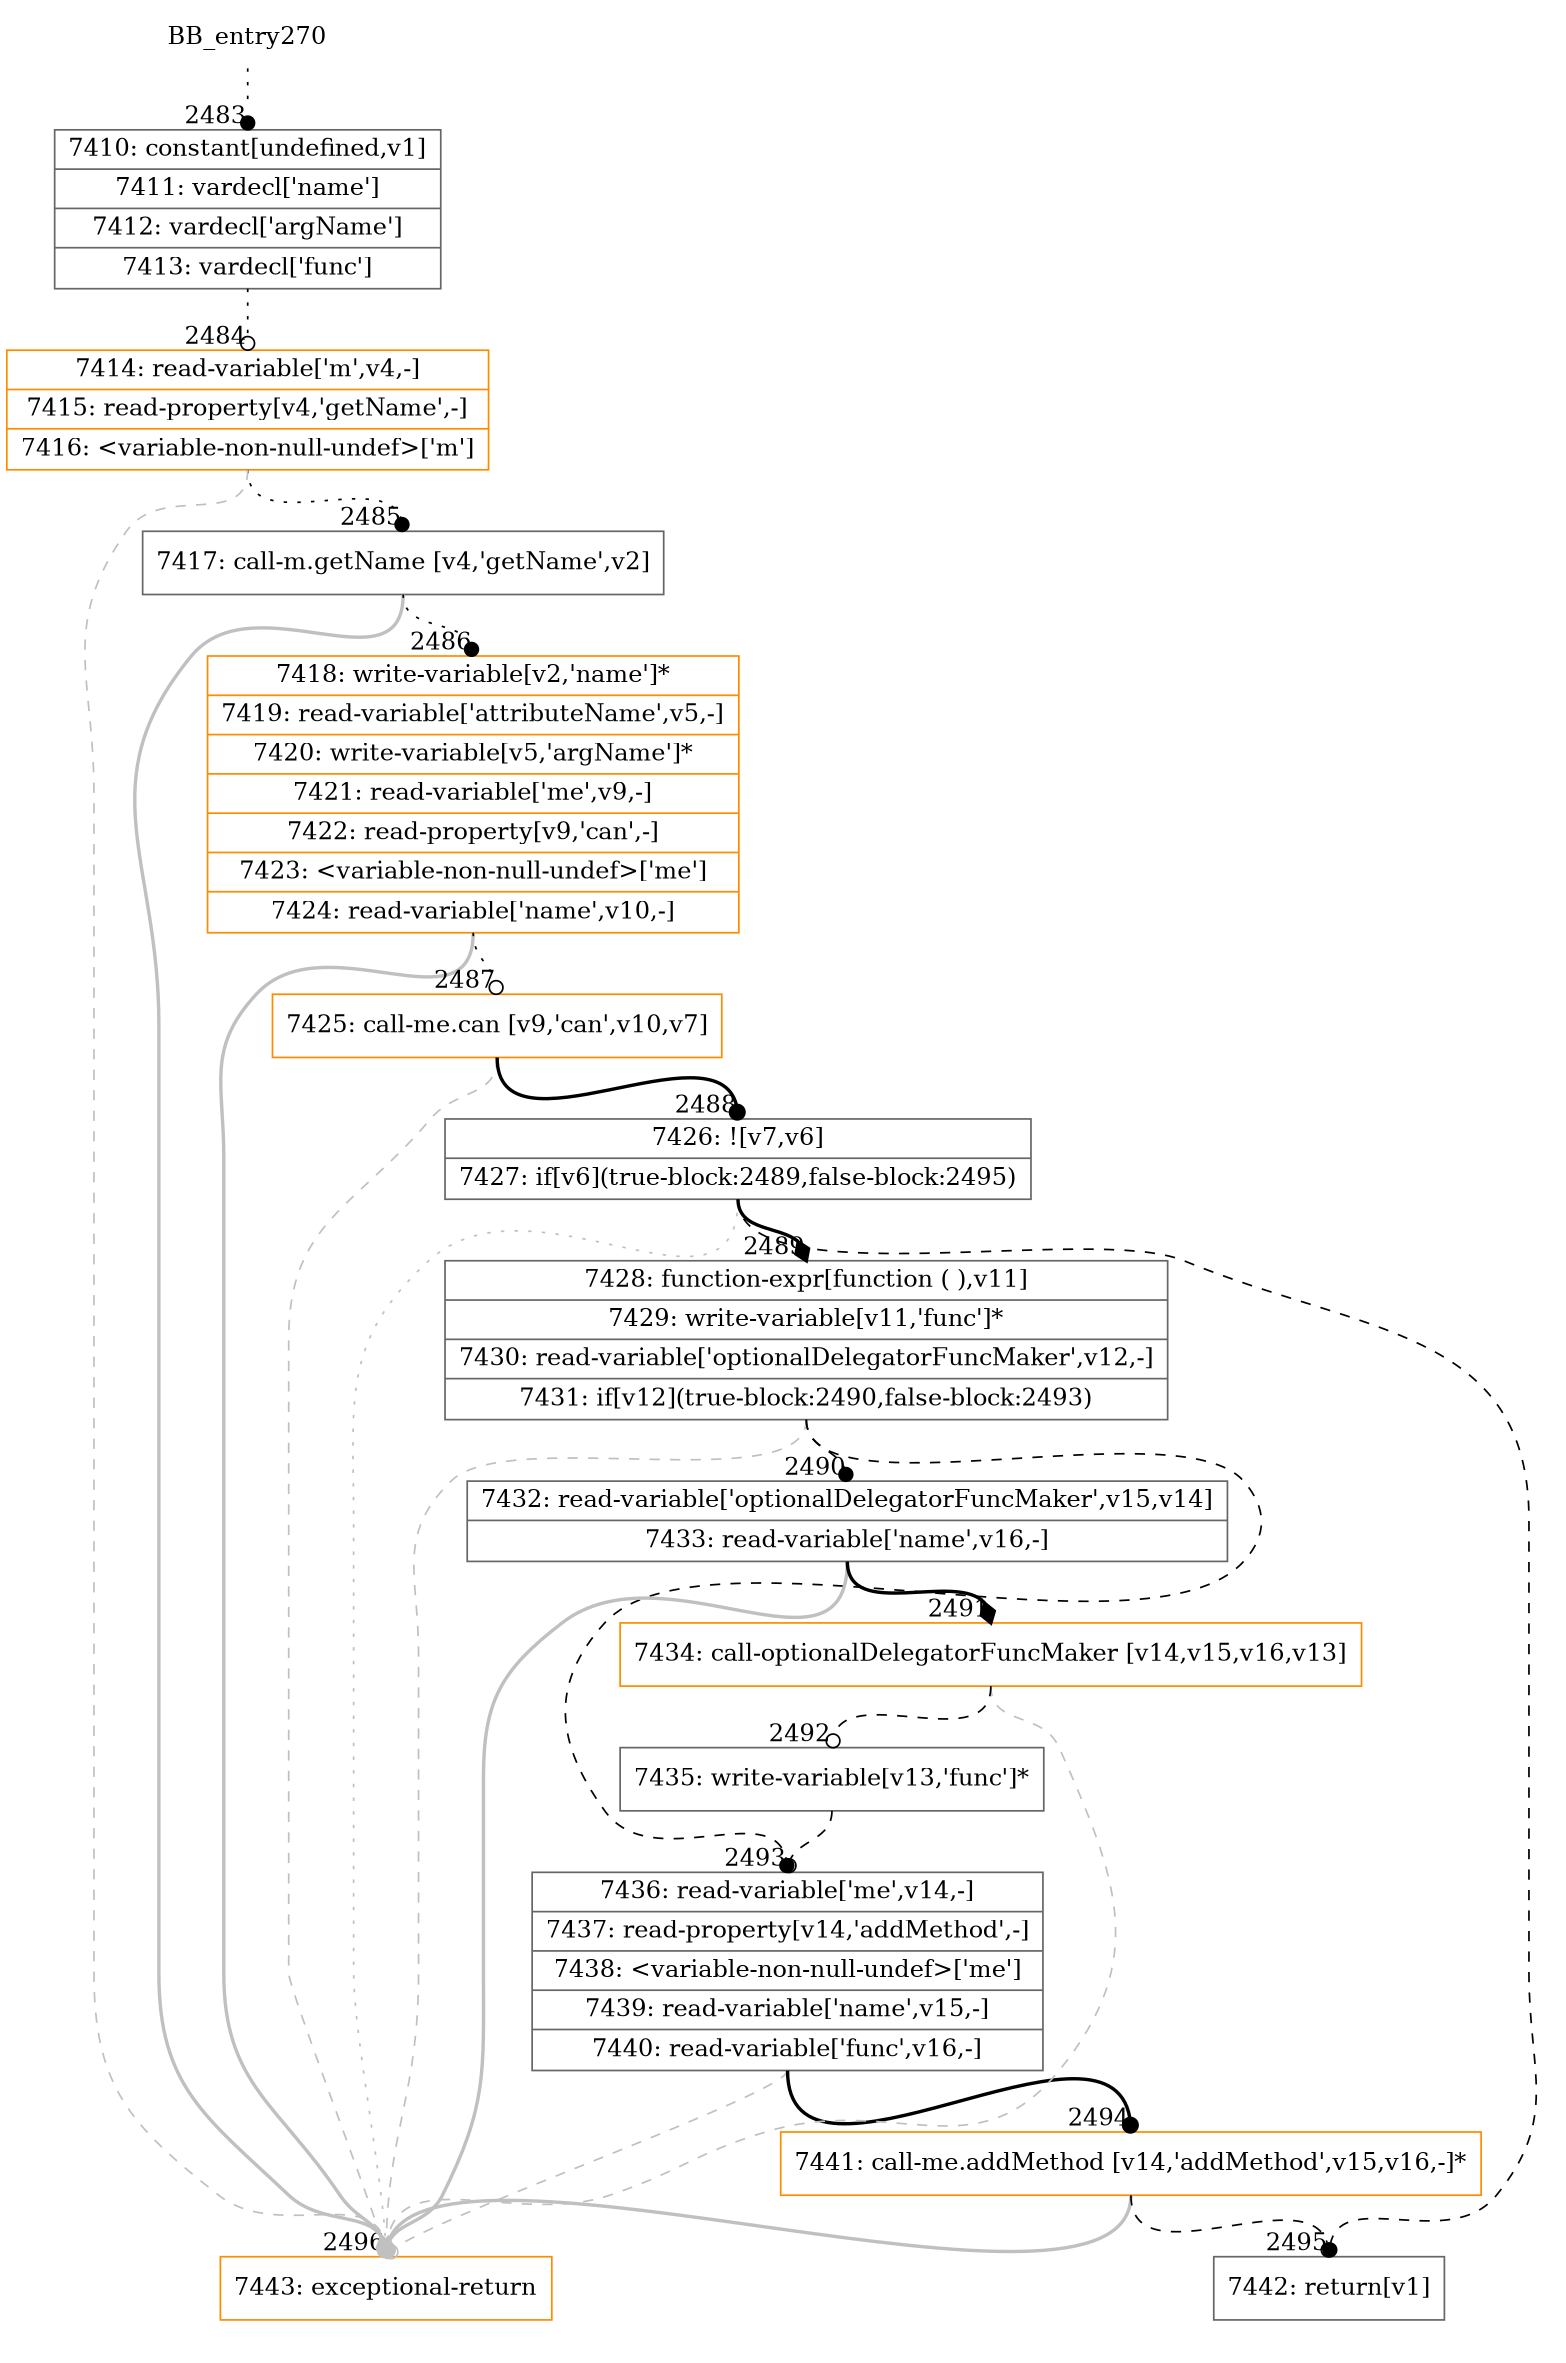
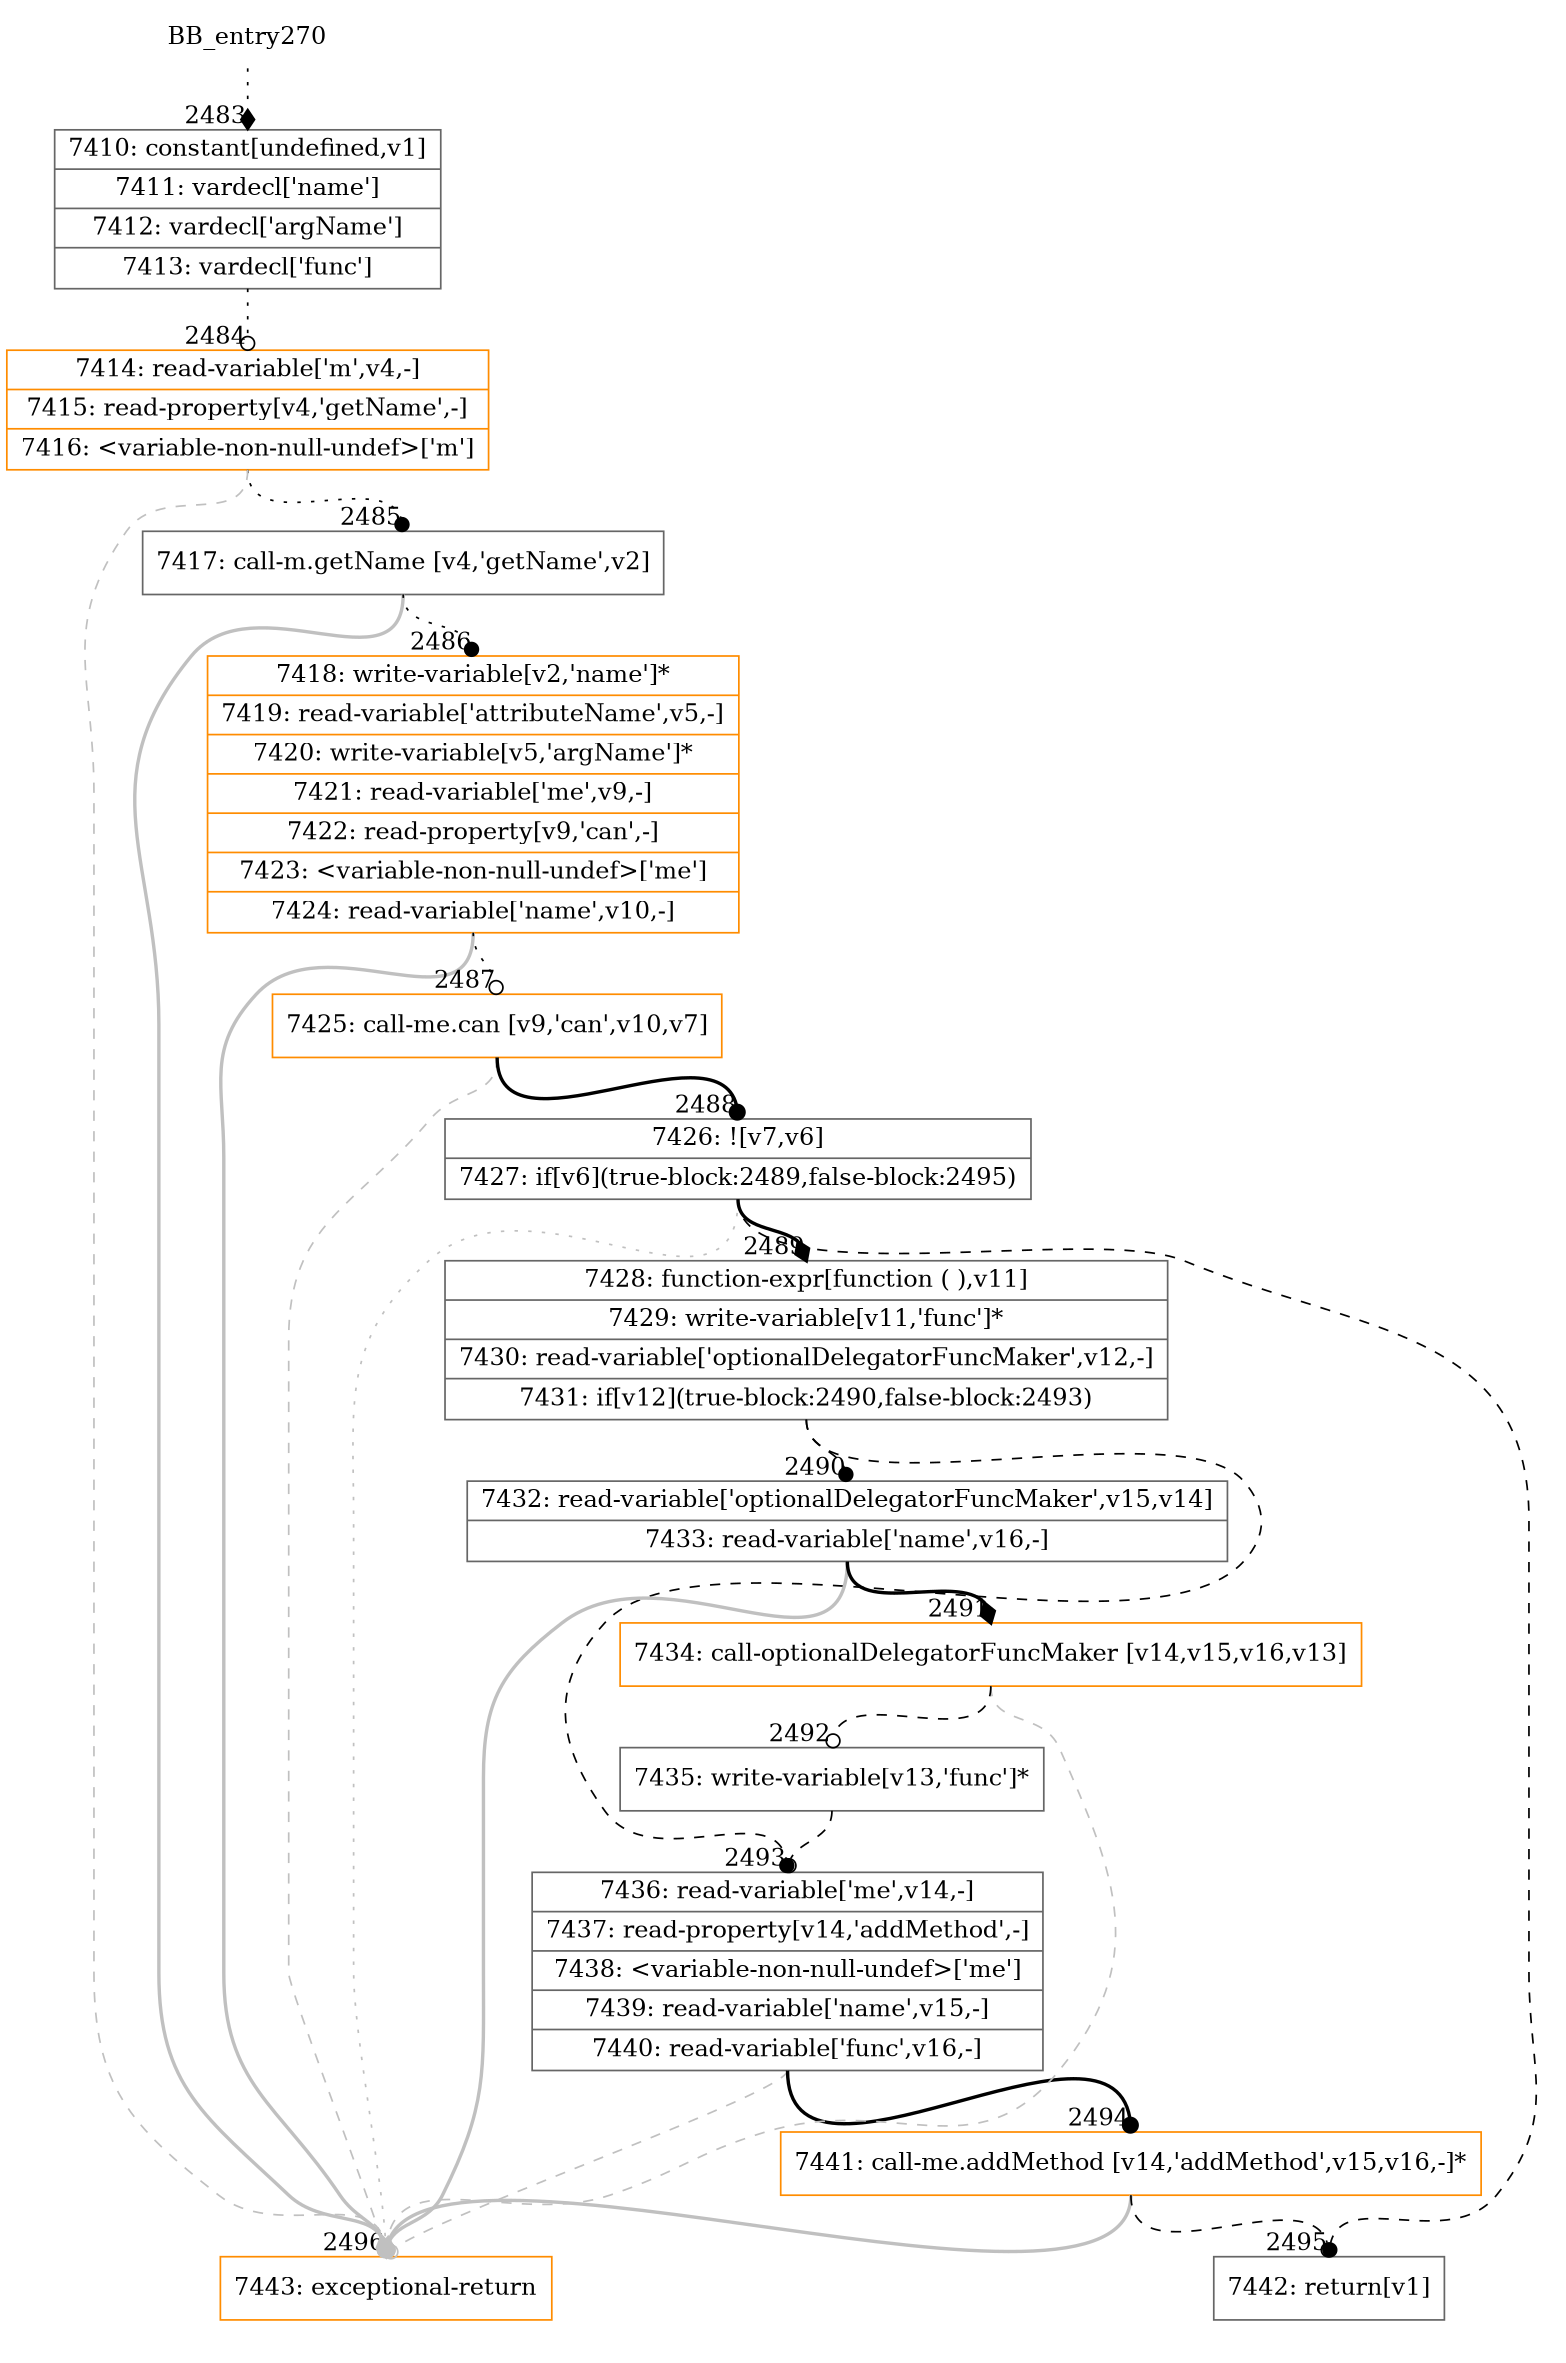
edge "BB_entry270" -> "7410: constant[undefined,v1]": arrowhead dot -> diamond
edge "7428: function-expr[function ( ),v11]" -> "7443: exceptional-return": removed
